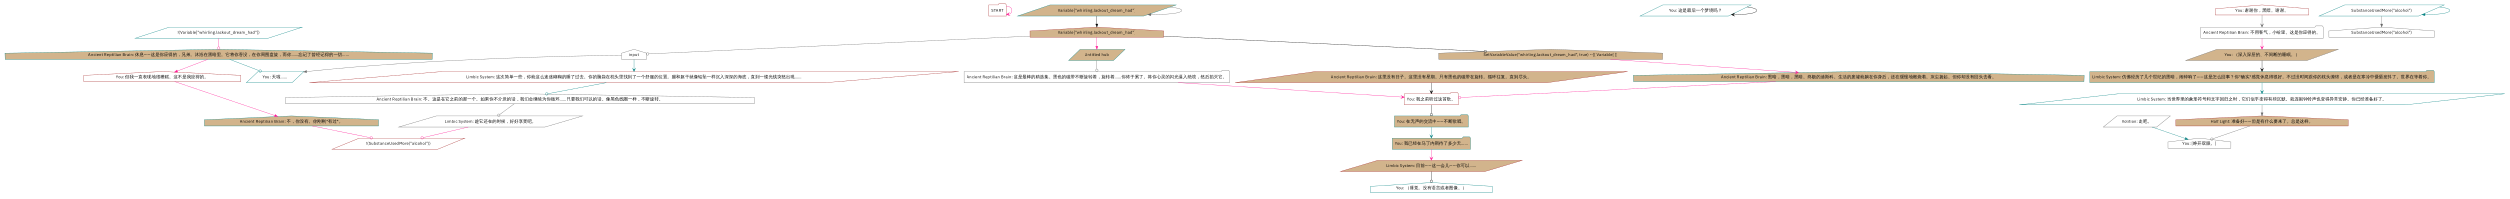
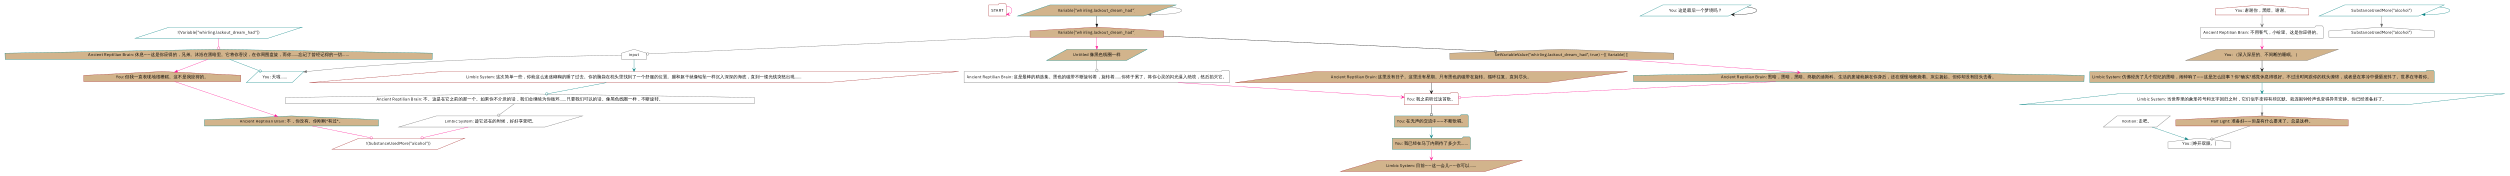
node "Untitled hub": label "Untitled hub" -> "Untitled 像黑色线圈一样"
node "You: 但我一直表现地很糟糕。这不是我应得的。": fillcolor white -> tan
node "You: （睡觉。没有语言或者图像。）": removed
